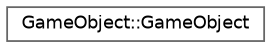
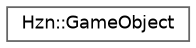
node "GameObject::GameObject": label "GameObject::GameObject" -> "Hzn::GameObject"
